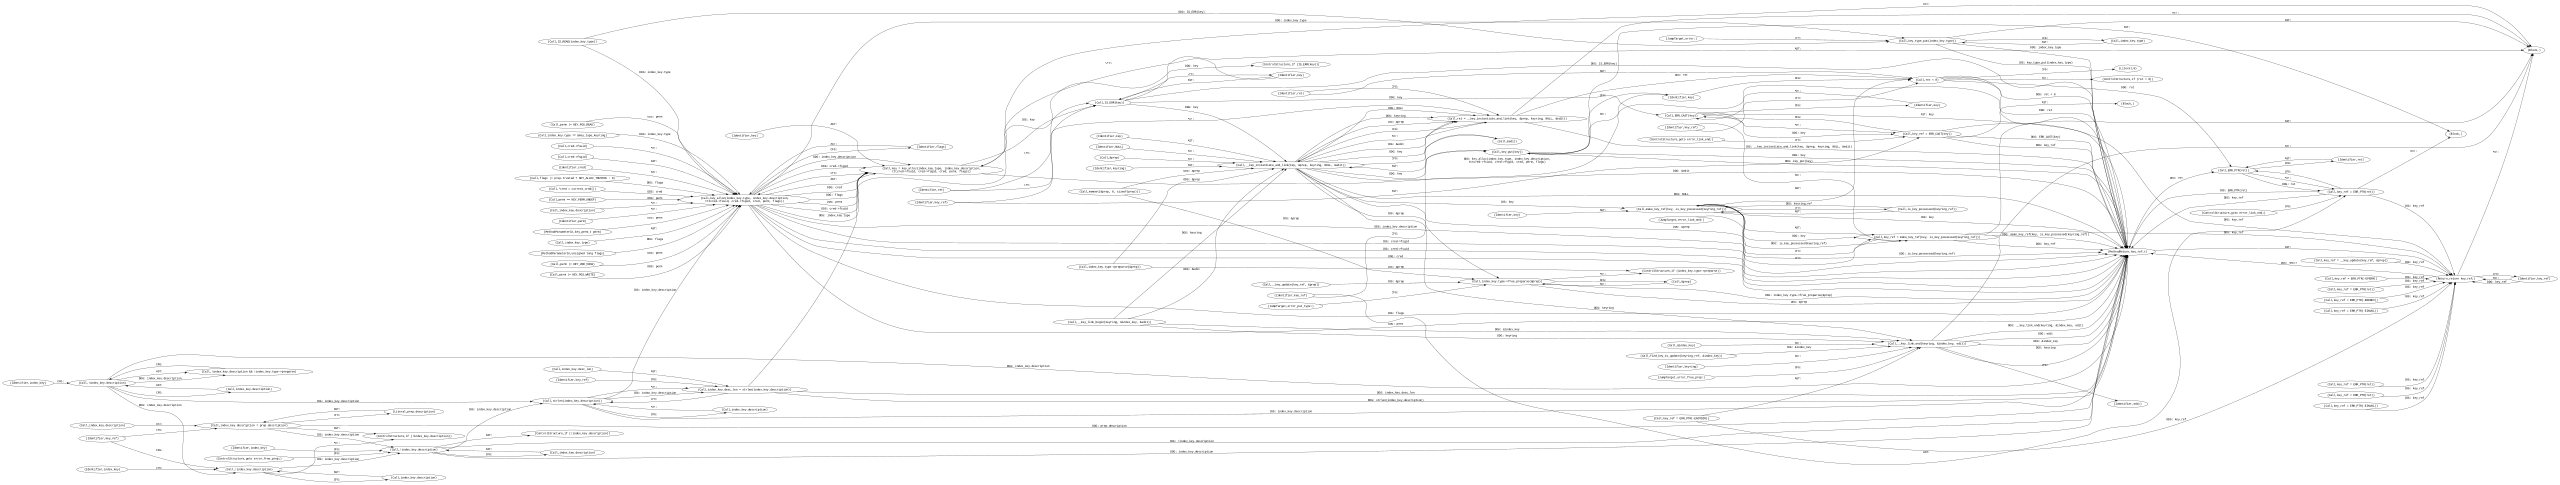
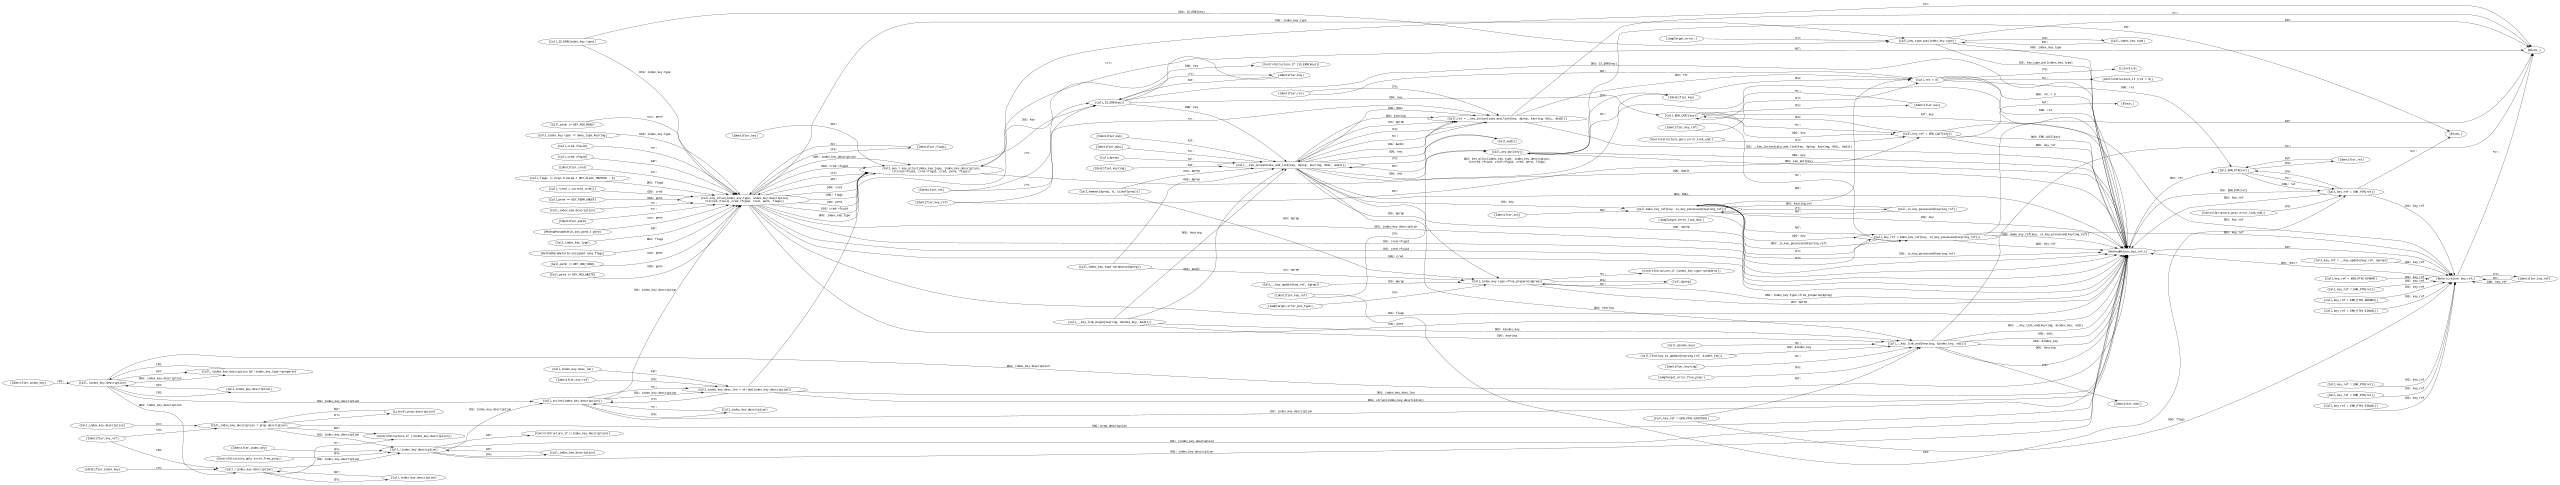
node "(Call,IS_READ(index_key.type))": label "(Call,IS_READ(index_key.type))" -> "(Call,IS_ERR(index_key.type))"
edge "(Call,index_key.type->preparse(&prep))" -> "(ControlStructure,if (index_key.type->preparse))": now "(Call,index_key.type->preparse(&prep))" -> "(Call,index_key.type->free_preparse(&prep))"
edge "(Call,key_ref = ERR_PTR(-ENOTDIR))" -> "(Return,return key_ref;)": label "DDG: key_ref" -> "DDG: flags"
